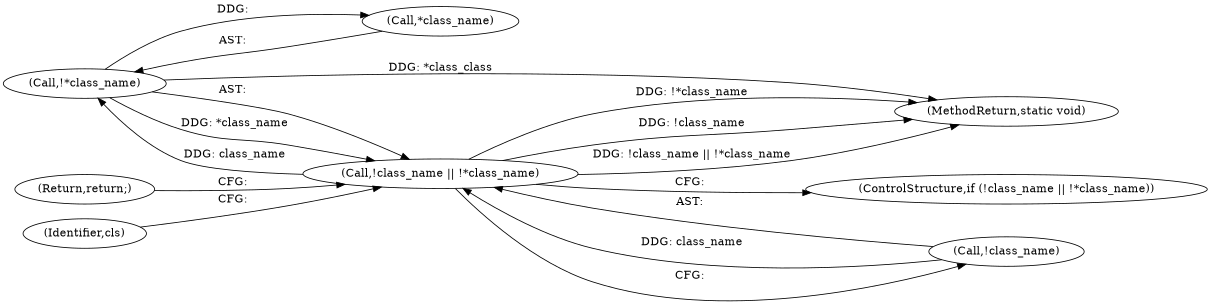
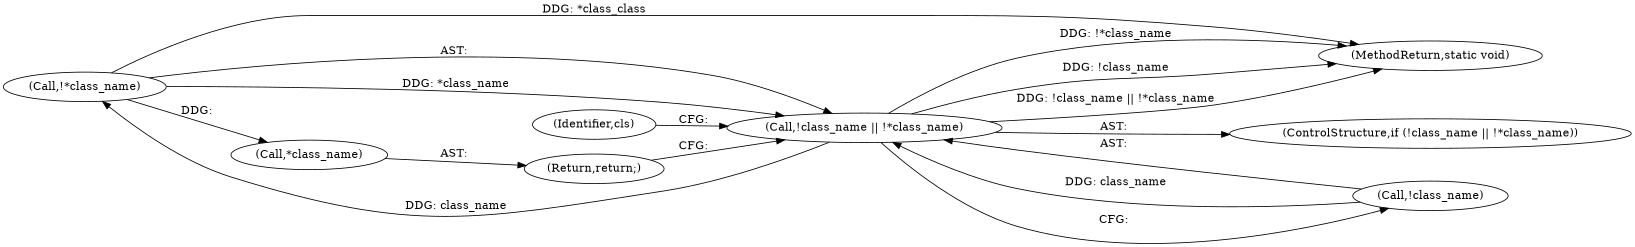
edge "(Call,*class_name)" -> "(Call,!*class_name)": now "(Call,*class_name)" -> "(Return,return;)"
edge "(Call,!class_name || !*class_name)" -> "(ControlStructure,if (!class_name || !*class_name))": label "CFG: " -> "AST: "
